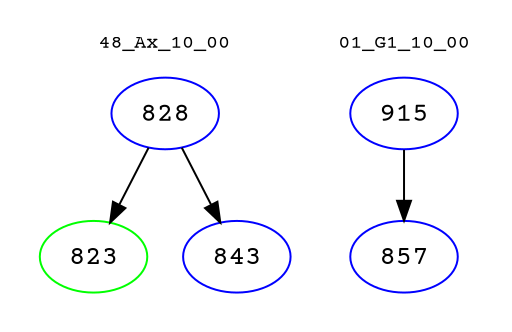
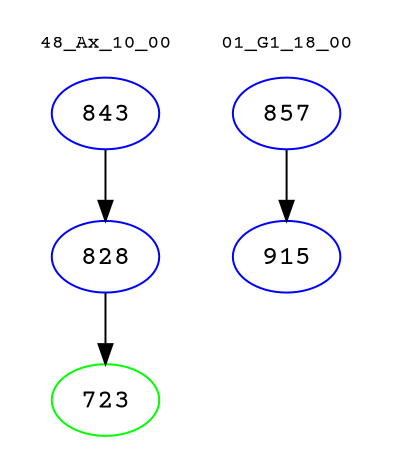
cluster "01_G1_10_00": label "01_G1_10_00" -> "01_G1_18_00"
edge "915" -> "857": reversed
edge "828" -> "843": reversed
node "823": label "823" -> "723"
